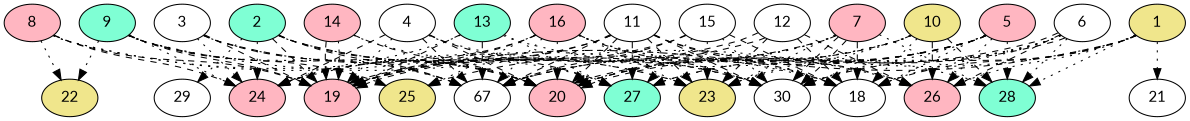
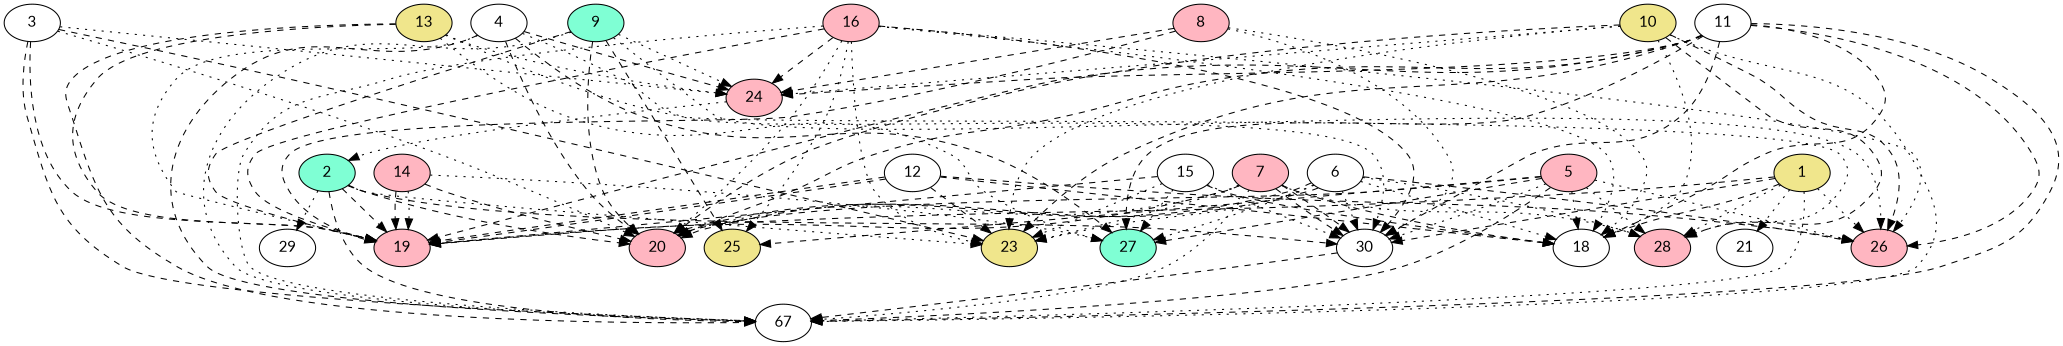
node "13": fillcolor aquamarine -> khaki
edge "2" -> "24": reversed
edge "15" -> "67": now "30" -> "67"
node "22": removed
node "28": fillcolor aquamarine -> lightpink
